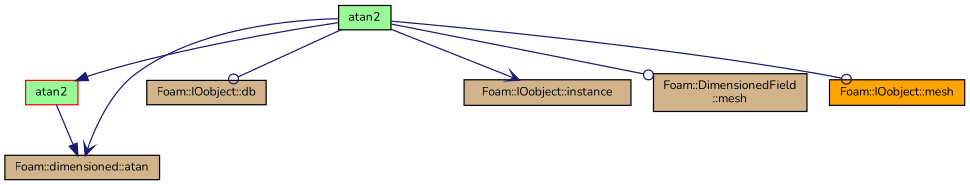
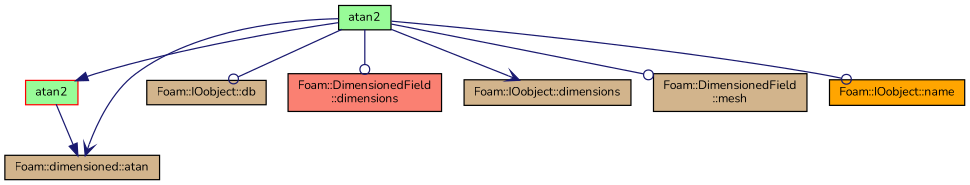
node "Foam::DimensionedField ::dimensions": added
node "Foam::IOobject::instance": label "Foam::IOobject::instance" -> "Foam::IOobject::dimensions"
node "Foam::IOobject::mesh": label "Foam::IOobject::mesh" -> "Foam::IOobject::name"
